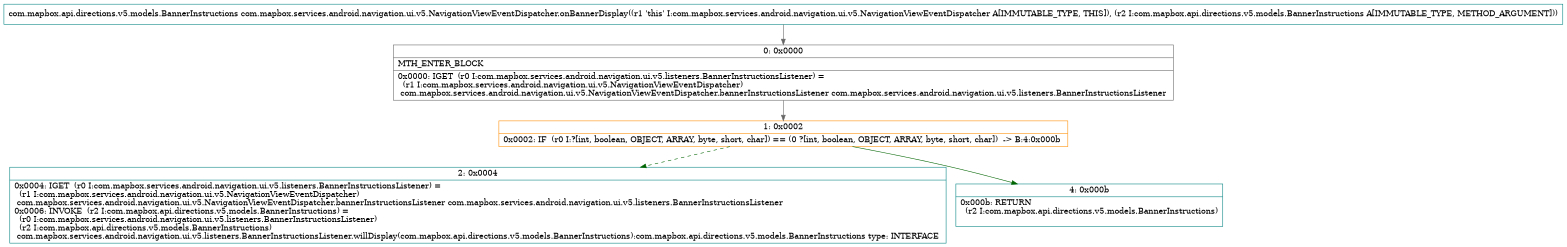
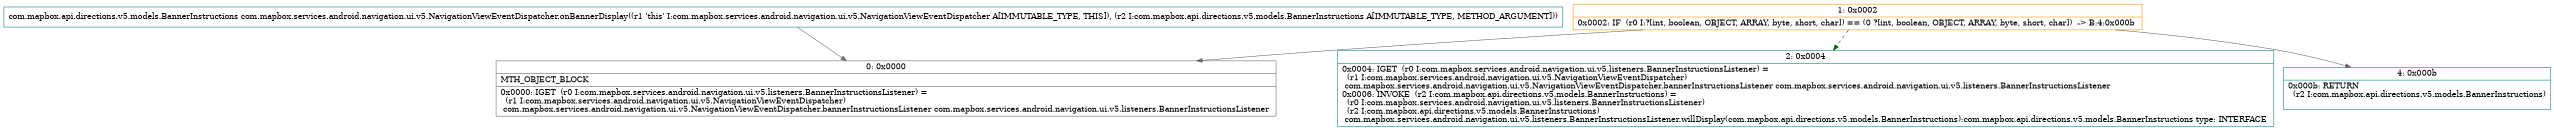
node "0: 0x0000": text "MTH_ENTER_BLOCK" -> "MTH_OBJECT_BLOCK"
edge "0: 0x0000" -> "1: 0x0002": reversed
edge "1: 0x0002" -> "4: 0x000b": color darkgreen -> gray40
